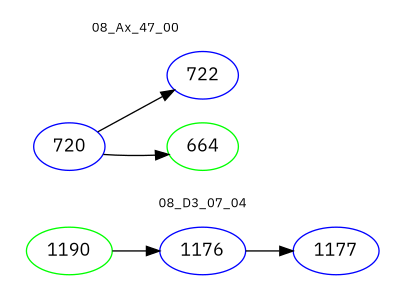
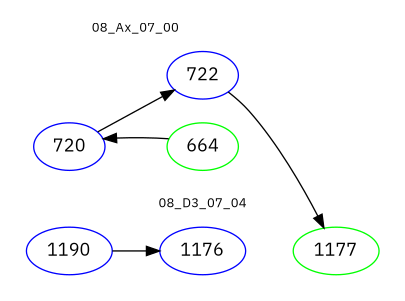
cluster "08_Ax_47_00": label "08_Ax_47_00" -> "08_Ax_07_00"
edge "720" -> "664": reversed
node "1190": color green -> blue
edge "1176" -> "1177": now "722" -> "1177"
node "1177": color blue -> green
